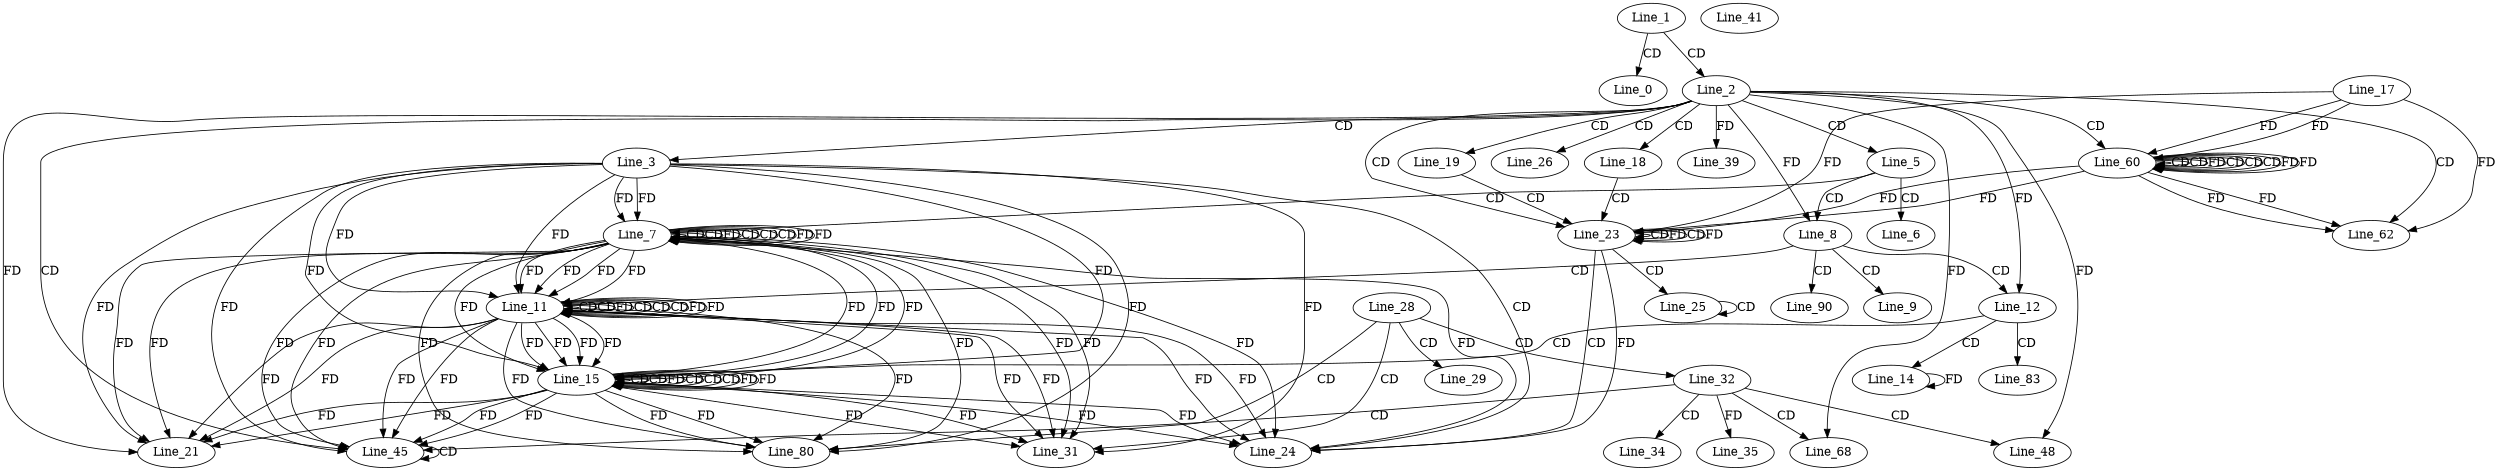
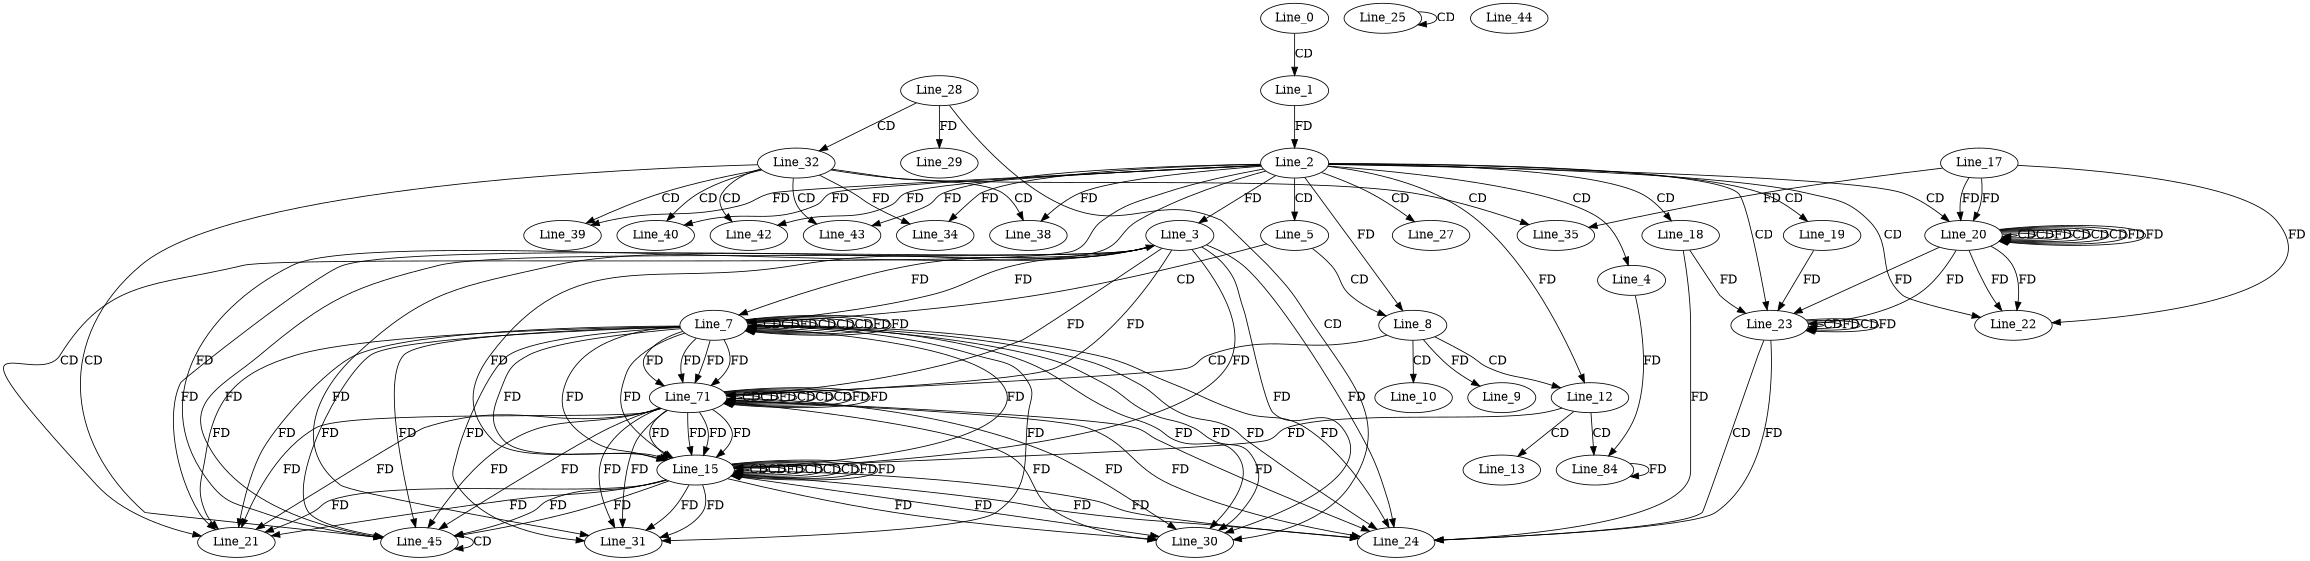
node "Line_44": added
node "Line_41": removed
edge "Line_1" -> "Line_0": reversed
edge "Line_1" -> "Line_2": label "CD" -> "FD"
edge "Line_17" -> "Line_23": now "Line_17" -> "Line_35"
edge "Line_2" -> "Line_3": label "CD" -> "FD"
node "Line_26": label "Line_26" -> "Line_27"
node "Line_60": label "Line_60" -> "Line_20"
edge "Line_2" -> "Line_34": added, label "FD"
edge "Line_32" -> "Line_39": added, label "CD"
edge "Line_19" -> "Line_23": label "CD" -> "FD"
edge "Line_18" -> "Line_23": label "CD" -> "FD"
edge "Line_3" -> "Line_45": reversed
node "Line_42": added
node "Line_43": added
node "Line_6": removed
node "Line_62": label "Line_62" -> "Line_22"
edge "Line_23" -> "Line_25": removed, label "CD"
edge "Line_2" -> "Line_21": label "FD" -> "CD"
edge "Line_2" -> "Line_45": label "CD" -> "FD"
edge "Line_8" -> "Line_9": label "CD" -> "FD"
node "Line_4": added
node "Line_11": label "Line_11" -> "Line_71"
edge "Line_3" -> "Line_24": label "CD" -> "FD"
node "Line_90": label "Line_90" -> "Line_10"
edge "Line_28" -> "Line_29": label "CD" -> "FD"
edge "Line_12" -> "Line_15": label "CD" -> "FD"
node "Line_14": label "Line_14" -> "Line_84"
node "Line_83": label "Line_83" -> "Line_13"
edge "Line_32" -> "Line_34": label "CD" -> "FD"
edge "Line_32" -> "Line_35": label "FD" -> "CD"
edge "Line_28" -> "Line_31": removed, label "CD"
node "Line_80": label "Line_80" -> "Line_30"
node "Line_68": label "Line_68" -> "Line_38"
node "Line_48": label "Line_48" -> "Line_40"
edge "Line_18" -> "Line_24": added, label "FD"
